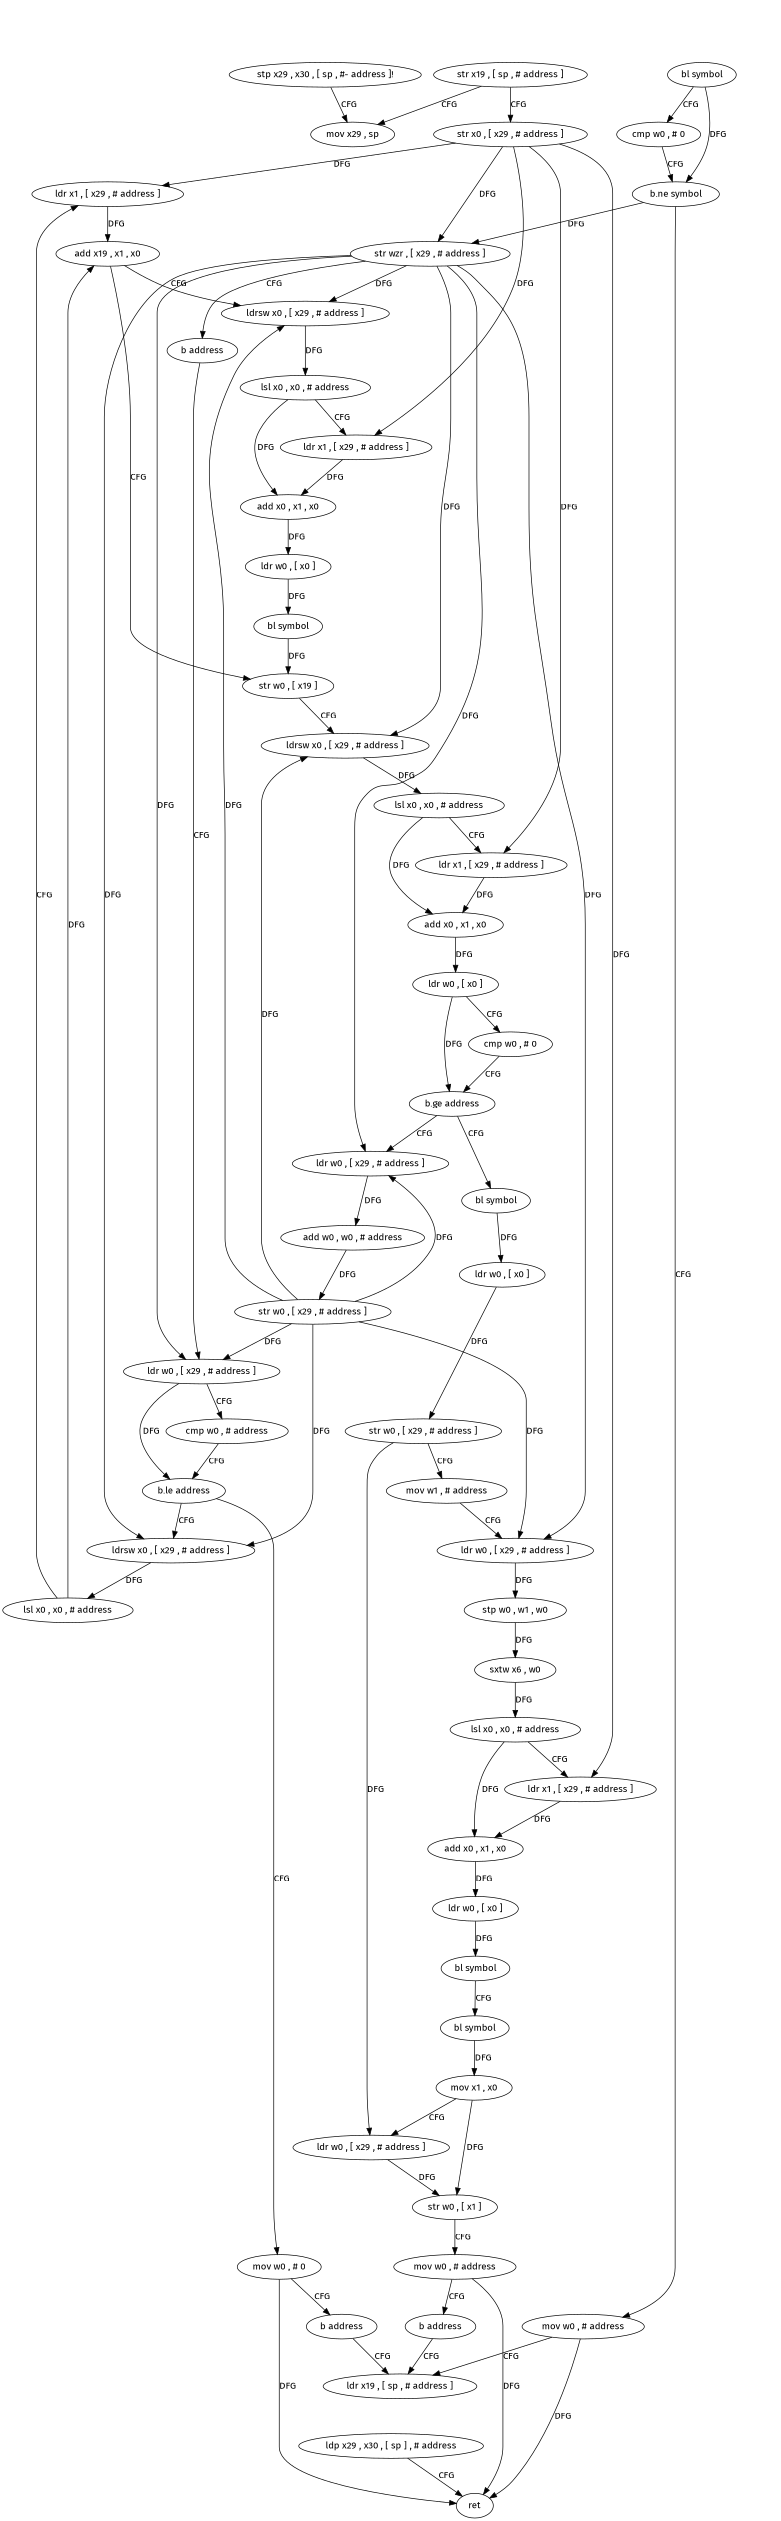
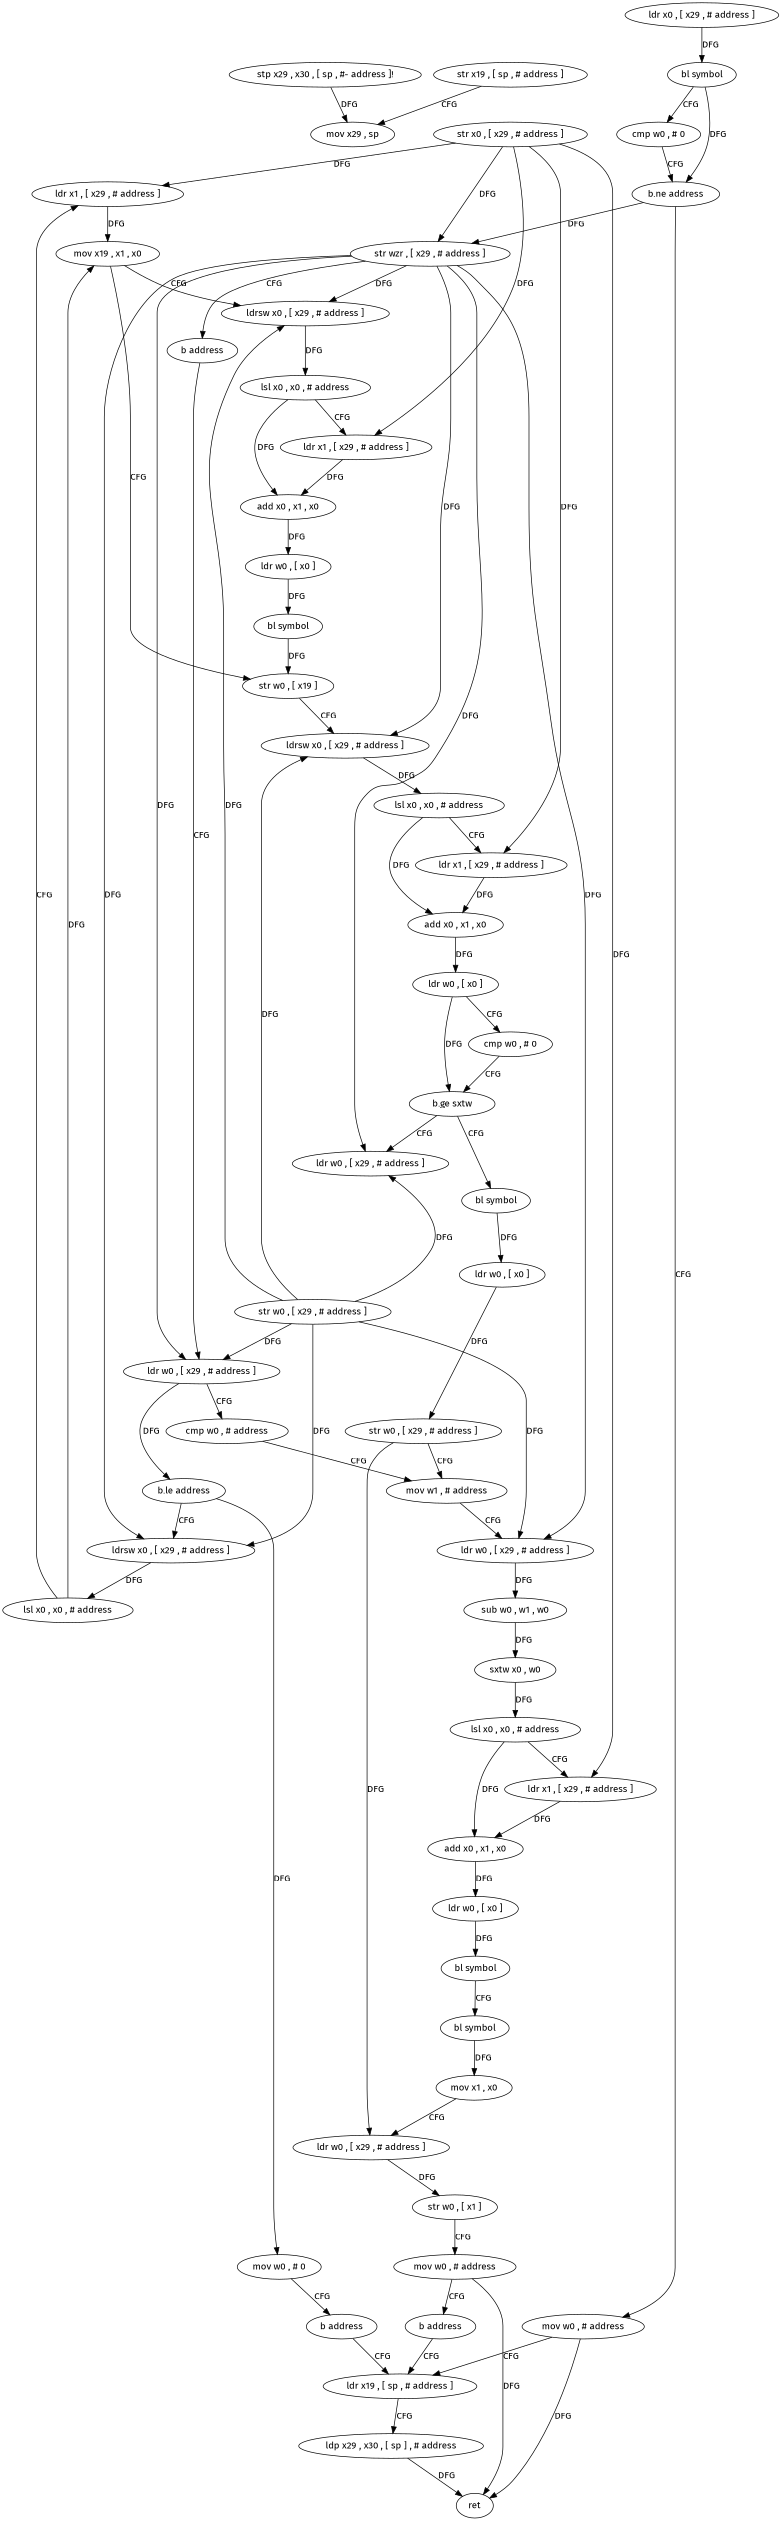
node "ldr x0 , [ x29 , # address ]": added
edge "str x19 , [ sp , # address ]" -> "str x0 , [ x29 , # address ]": removed, label "CFG"
edge "stp x29 , x30 , [ sp , #- address ]!" -> "mov x29 , sp": label "CFG" -> "DFG"
node "b.ne symbol": label "b.ne symbol" -> "b.ne address"
node "add x19 , x1 , x0": label "add x19 , x1 , x0" -> "mov x19 , x1 , x0"
node "b.ge address": label "b.ge address" -> "b.ge sxtw"
node "add w0 , w0 , # address": removed
edge "cmp w0 , # address" -> "b.le address": now "cmp w0 , # address" -> "mov w1 , # address"
node "stp w0 , w1 , w0": label "stp w0 , w1 , w0" -> "sub w0 , w1 , w0"
node "sxtw x6 , w0": label "sxtw x6 , w0" -> "sxtw x0 , w0"
edge "b.le address" -> "mov w0 , # 0": label "CFG" -> "DFG"
edge "mov x1 , x0" -> "str w0 , [ x1 ]": removed, label "DFG"
edge "ldr x19 , [ sp , # address ]" -> "ldp x29 , x30 , [ sp ] , # address": added, label "CFG"
edge "mov w0 , # 0" -> "ret": removed, label "DFG"
edge "ldp x29 , x30 , [ sp ] , # address" -> "ret": label "CFG" -> "DFG"
